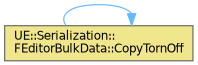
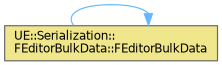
node "UE::Serialization:: FEditorBulkData::CopyTornOff": label "UE::Serialization:: FEditorBulkData::CopyTornOff" -> "UE::Serialization:: FEditorBulkData::FEditorBulkData"
